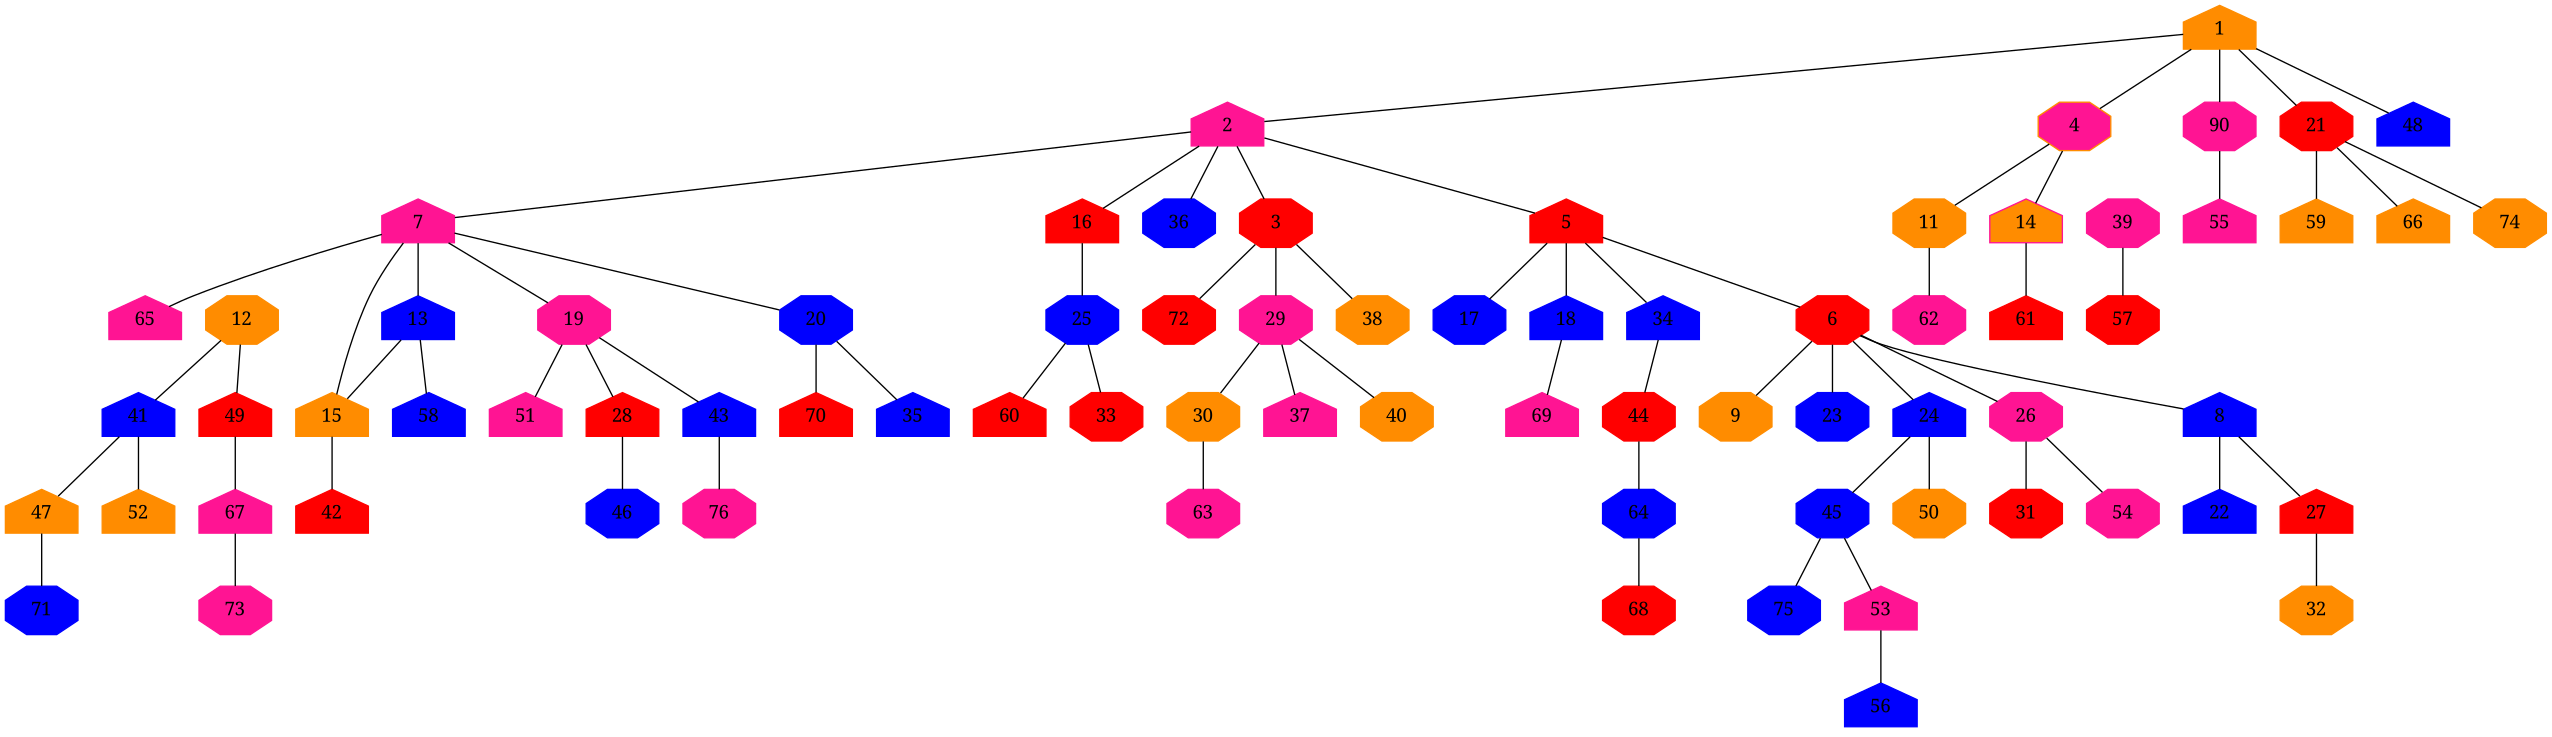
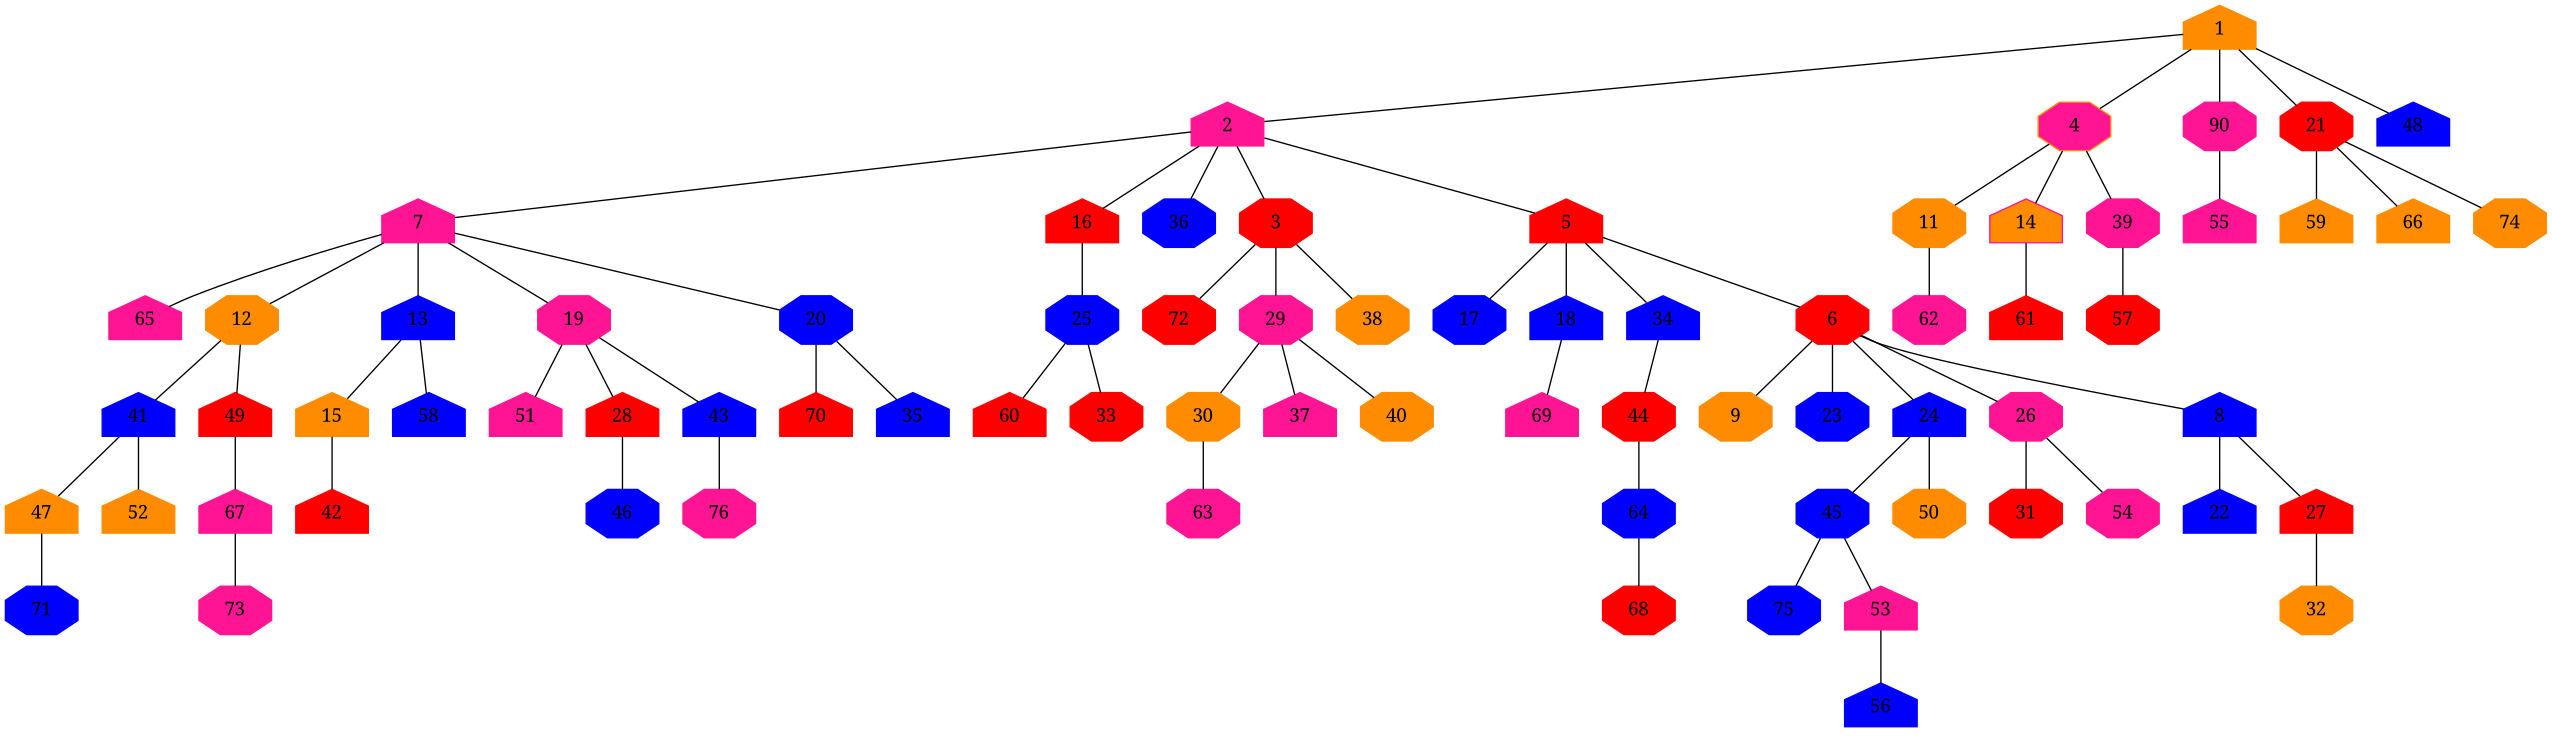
edge "4" -- "39": added
edge "7" -- "15": now "7" -- "12"
